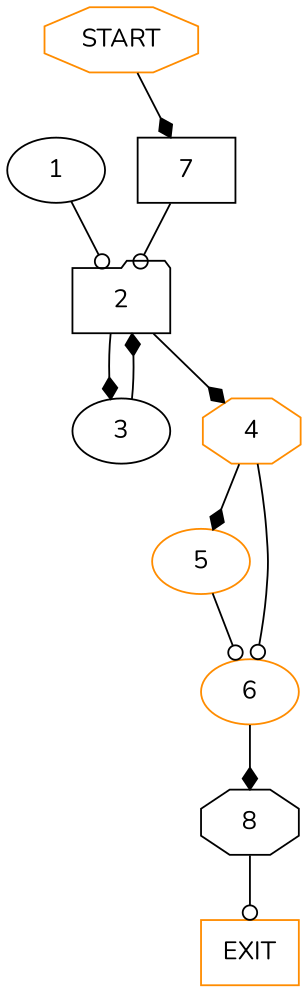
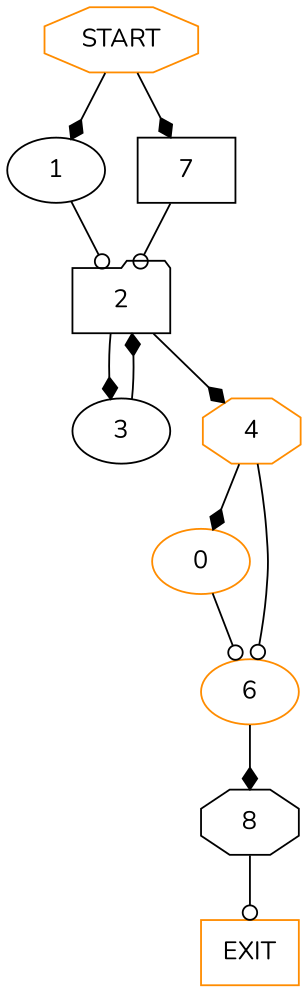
edge "START" -> "1": added
node "5": label "5" -> "0"
